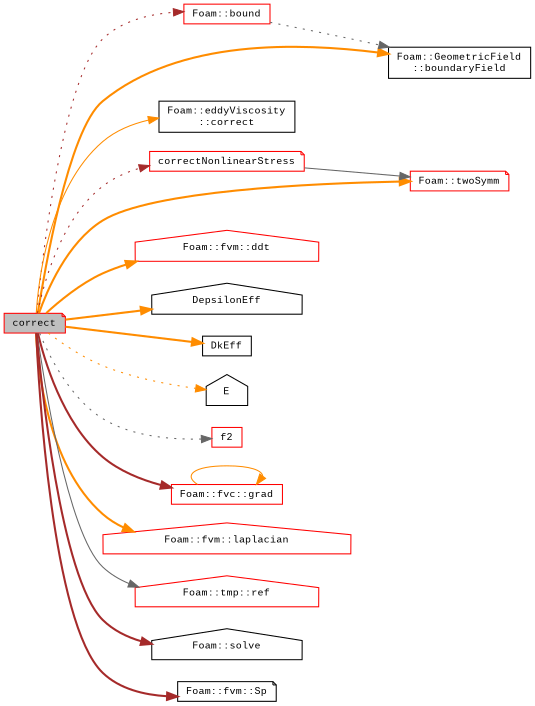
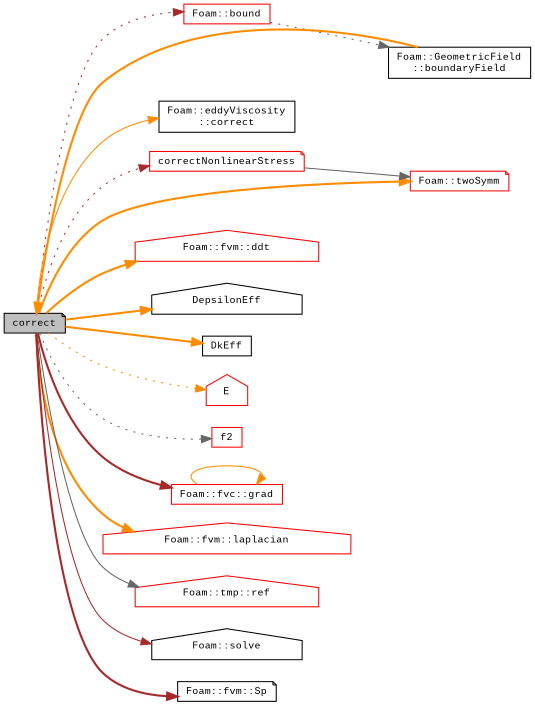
edge "correct" -> "Foam::GeometricField ::boundaryField": reversed
node "correct": color red -> black
node "E": color black -> red
edge "correct" -> "Foam::solve": style bold -> solid
